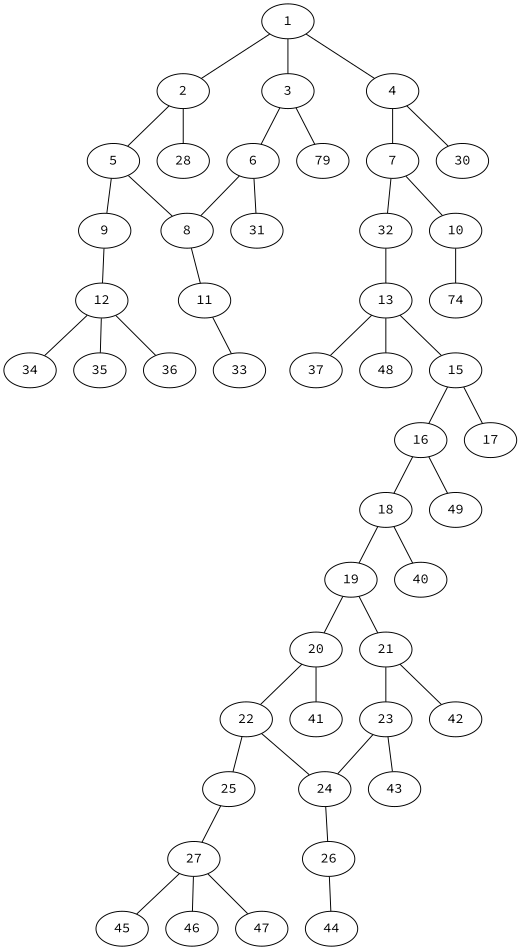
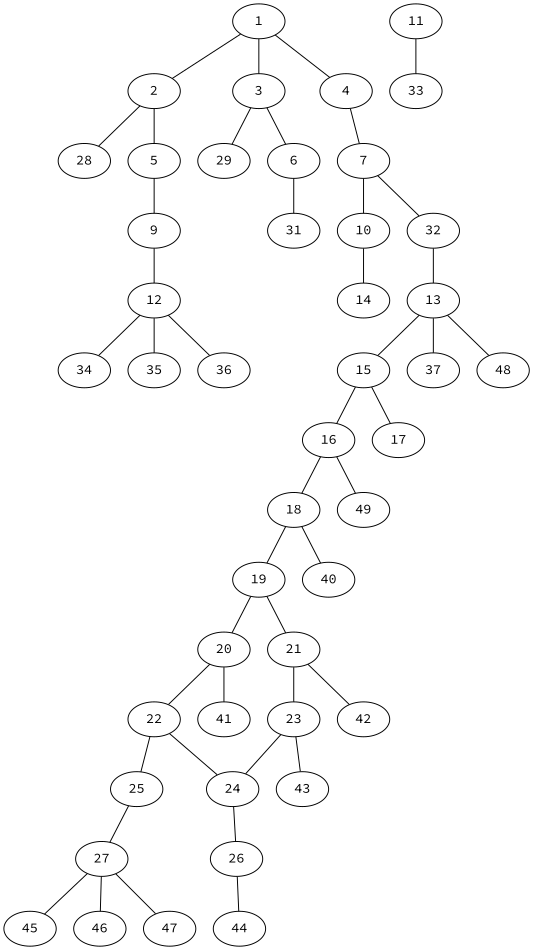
node "79": label "79" -> "29"
node "30": removed
node "8": removed
node "74": label "74" -> "14"
